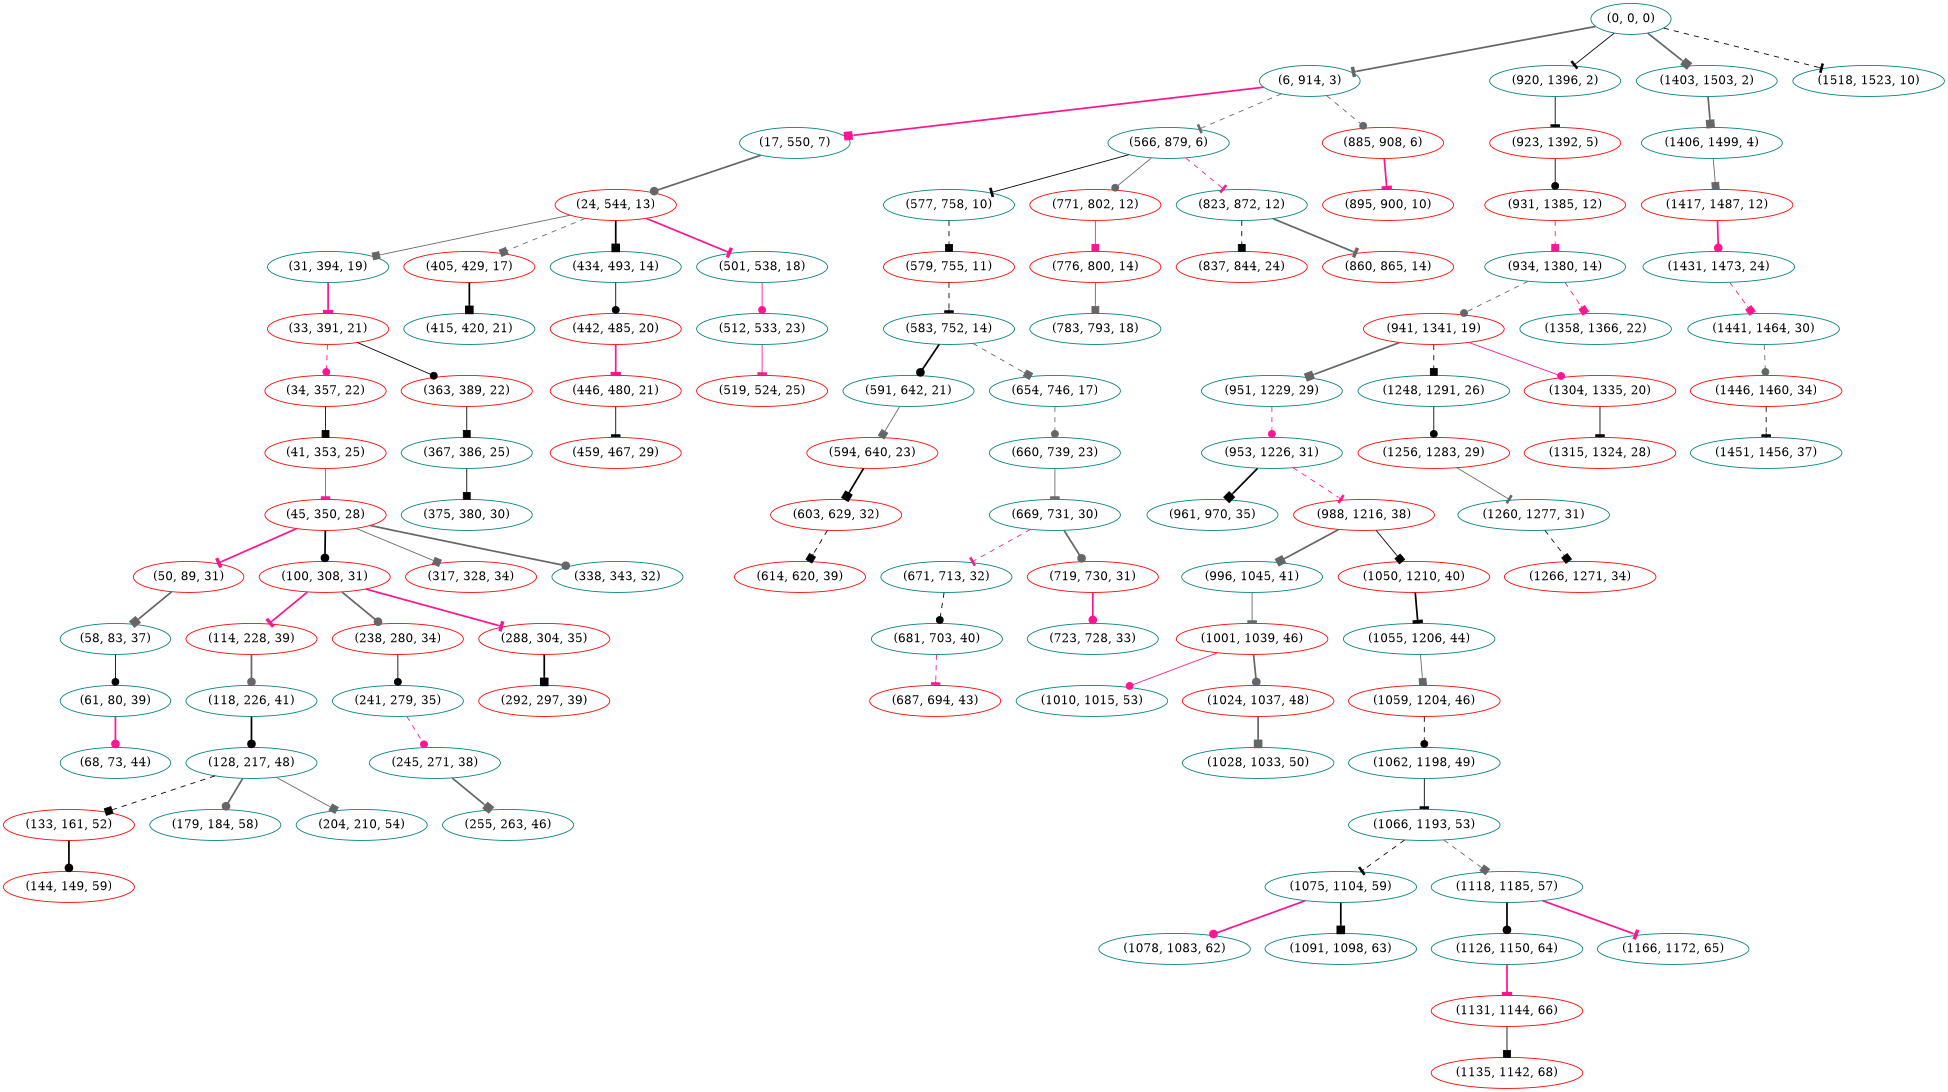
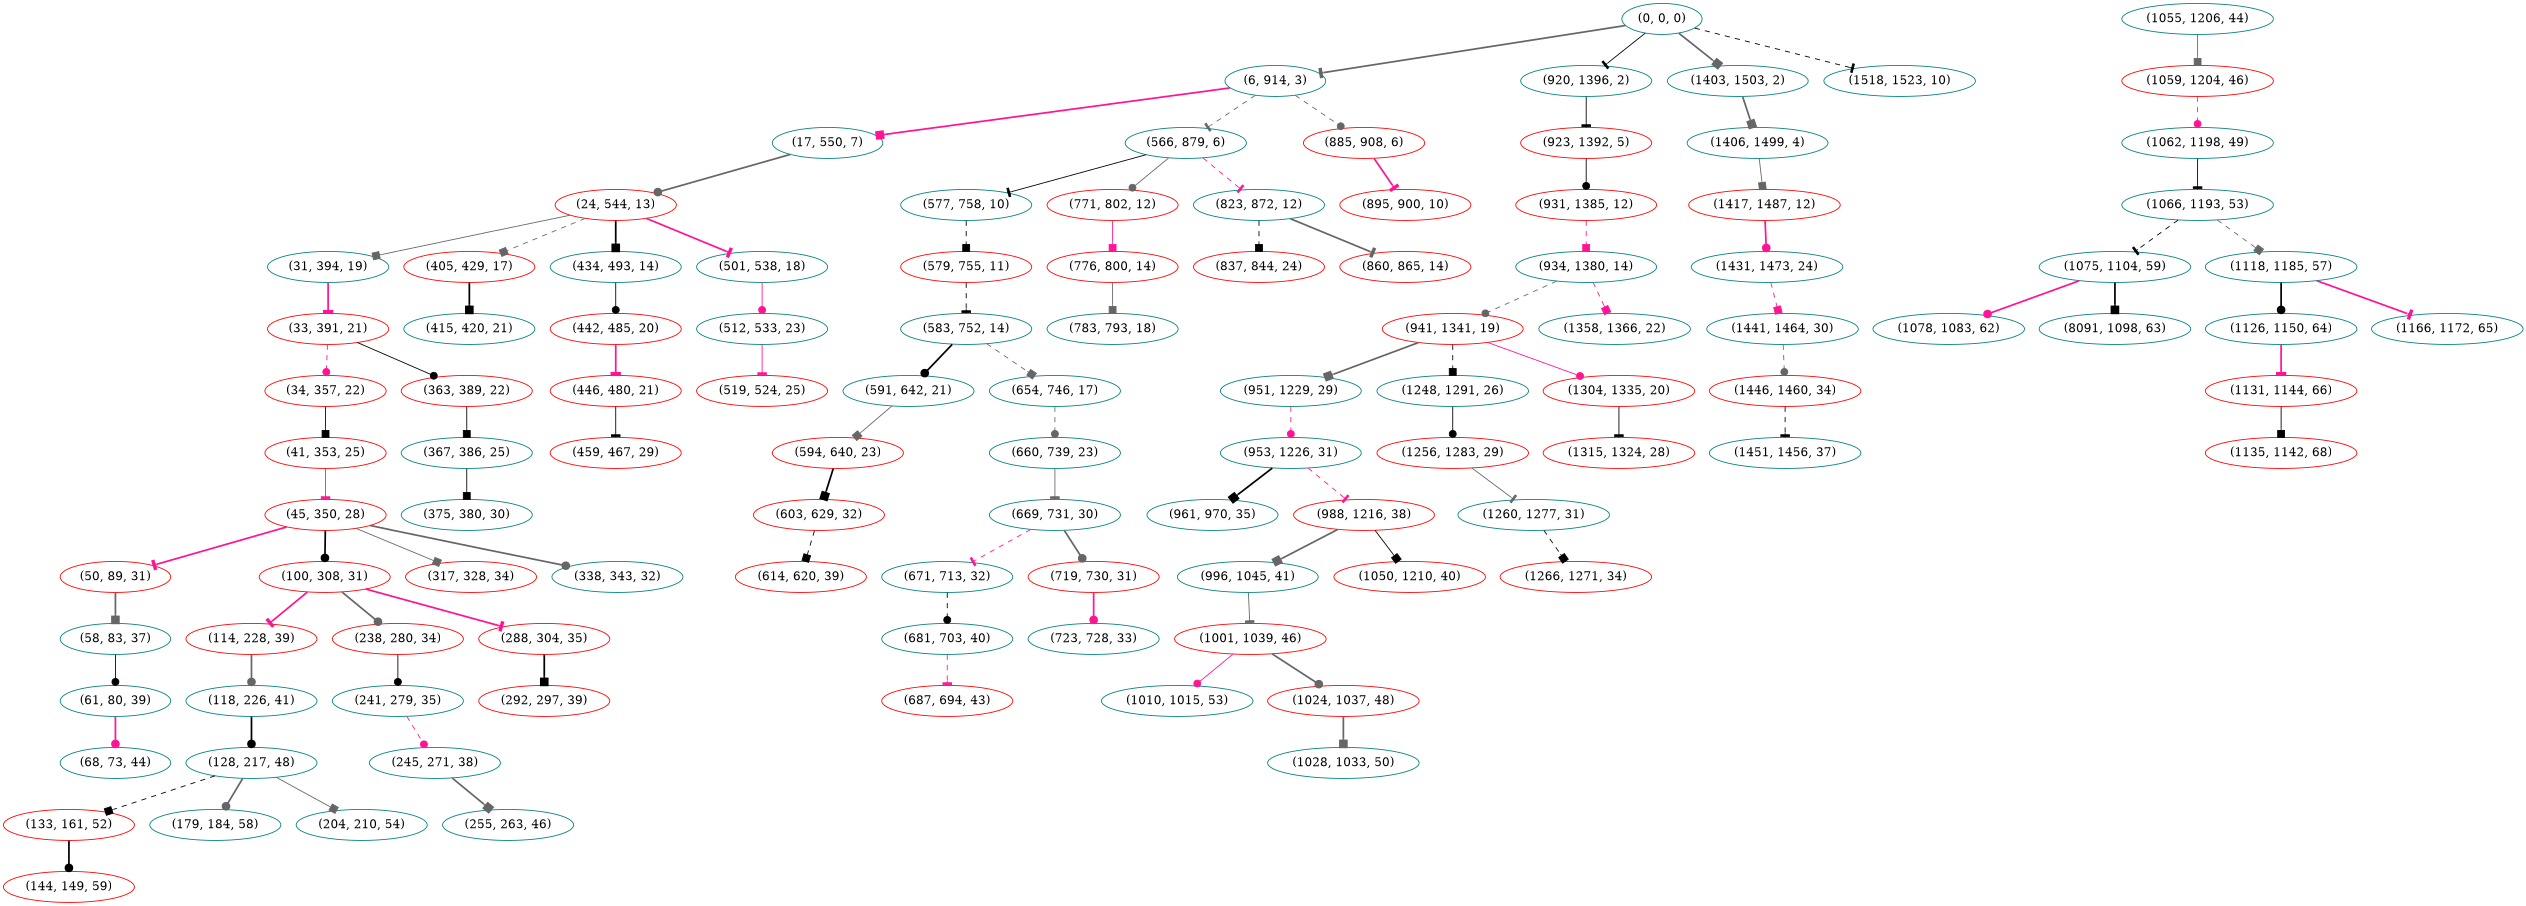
edge "(1050, 1210, 40)" -> "(1055, 1206, 44)": removed
edge "(1059, 1204, 46)" -> "(1062, 1198, 49)": color black -> deeppink
node "(1091, 1098, 63)": label "(1091, 1098, 63)" -> "(8091, 1098, 63)"
